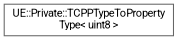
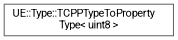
node "UE::Private::TCPPTypeToProperty Type< uint8 >": label "UE::Private::TCPPTypeToProperty Type< uint8 >" -> "UE::Type::TCPPTypeToProperty Type< uint8 >"
